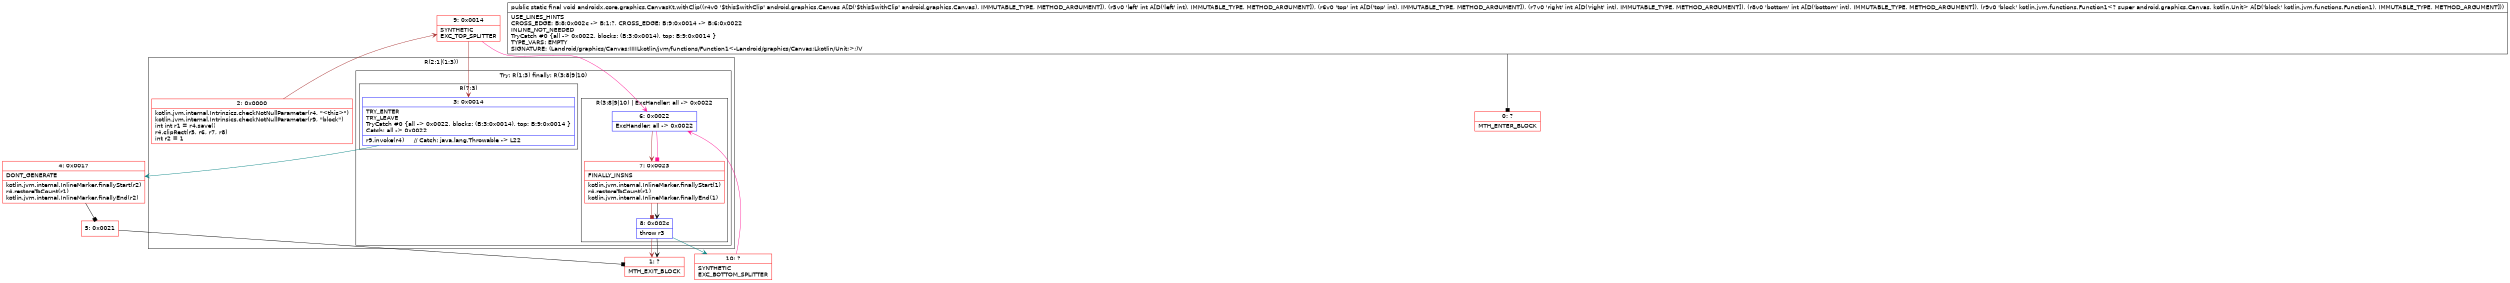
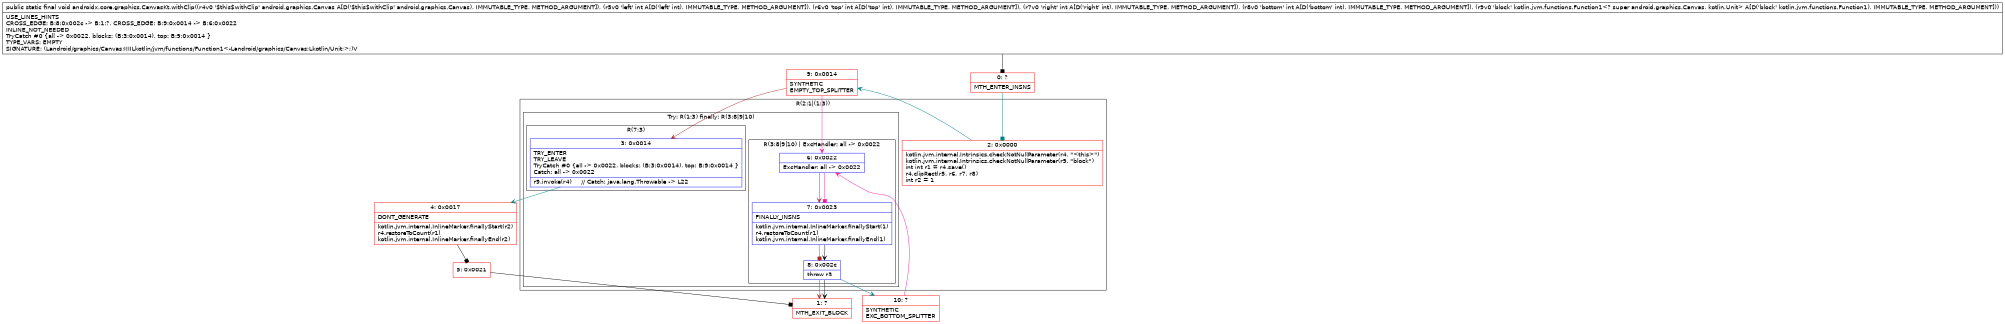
node "9: 0x0014": text "EXC_TOP_SPLITTER" -> "EMPTY_TOP_SPLITTER"
edge "2: 0x0000" -> "9: 0x0014": color brown -> teal
edge "0: ?" -> "2: 0x0000": added
node "0: ?": text "MTH_ENTER_BLOCK" -> "MTH_ENTER_INSNS"
node "7: 0x0023": color red -> blue
